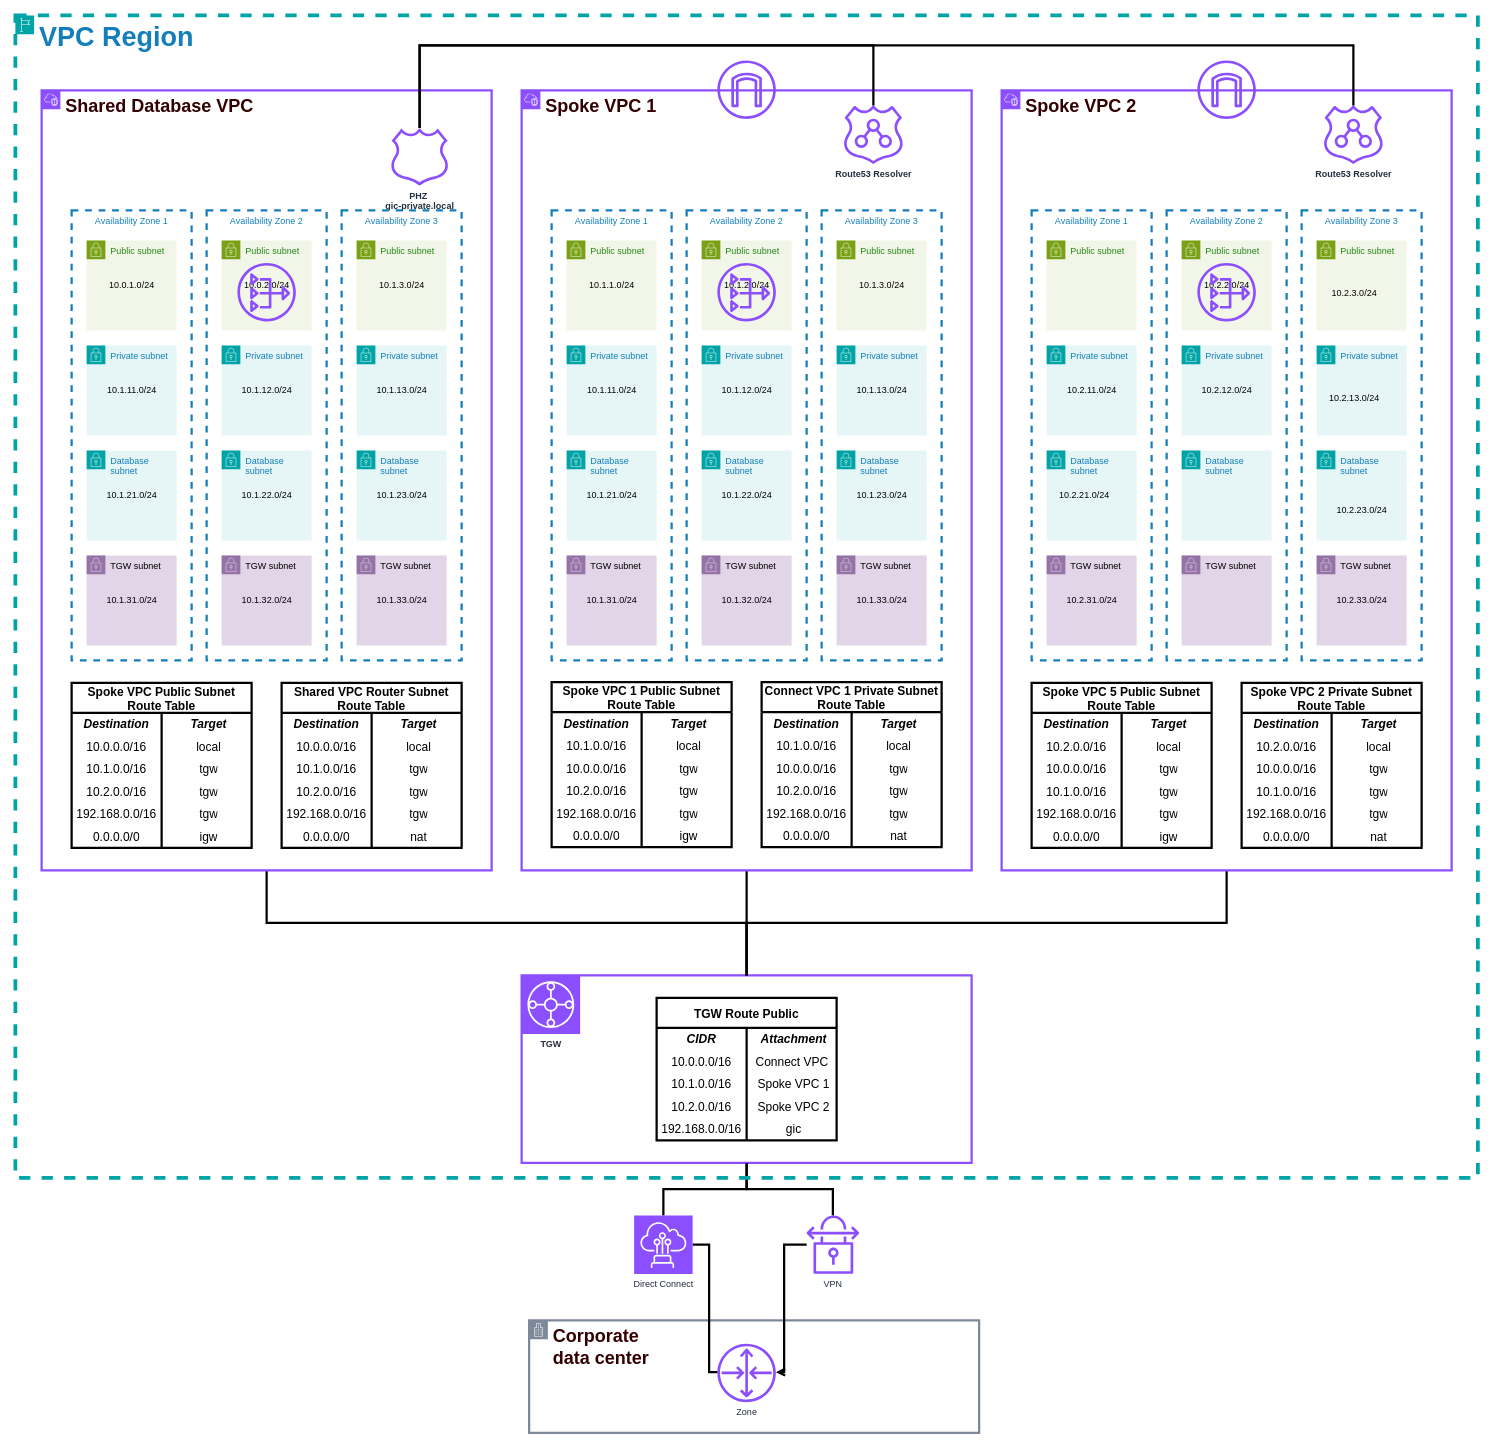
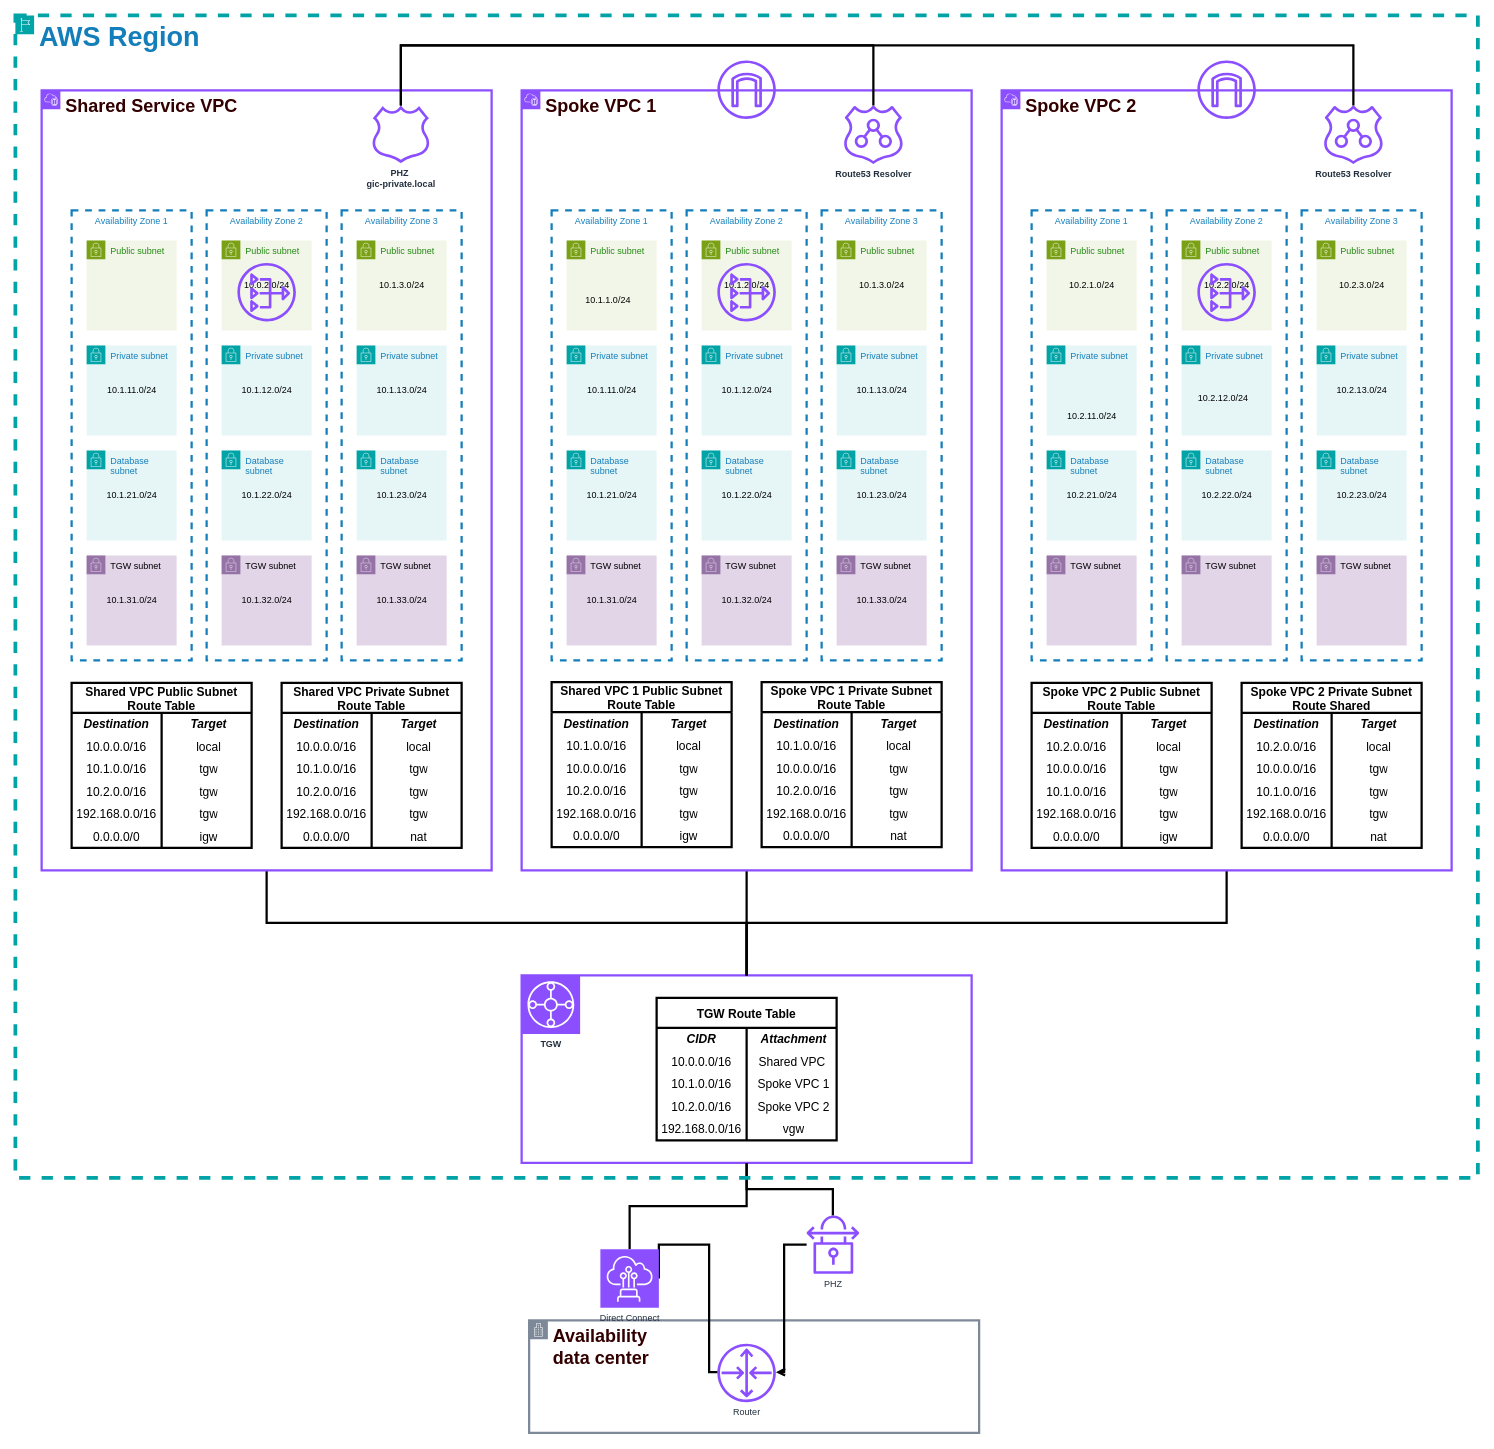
node "VPC Region": label "VPC Region" -> "AWS Region"
node "Shared Database VPC": label "Shared Database VPC" -> "Shared Service VPC"
node "PHZ gic-private.local": moved (420, 157) -> (401, 134)
node "10.0.1.0/24": removed
node "10.1.1.0/24": moved (612, 285) -> (608, 300)
node "10.2.1.0/24": added
node "10.2.3.0/24": moved (1354, 293) -> (1362, 285)
node "10.2.11.0/24": moved (1092, 390) -> (1092, 417)
node "10.2.12.0/24": moved (1227, 390) -> (1223, 398)
node "10.2.13.0/24": moved (1354, 398) -> (1362, 390)
node "10.2.21.0/24": moved (1084, 495) -> (1092, 495)
node "10.2.22.0/24": added
node "10.2.23.0/24": moved (1362, 510) -> (1362, 495)
node "10.2.31.0/24": removed
node "10.2.33.0/24": removed
node "Spoke VPC 1 Public Subnet Route Table": label "Spoke VPC 1 Public Subnet Route Table" -> "Shared VPC 1 Public Subnet Route Table"
node "Connect VPC 1 Private Subnet Route Table": label "Connect VPC 1 Private Subnet Route Table" -> "Spoke VPC 1 Private Subnet Route Table"
node "Spoke VPC Public Subnet Route Table": label "Spoke VPC Public Subnet Route Table" -> "Shared VPC Public Subnet Route Table"
node "Shared VPC Router Subnet Route Table": label "Shared VPC Router Subnet Route Table" -> "Shared VPC Private Subnet Route Table"
node "Spoke VPC 5 Public Subnet Route Table": label "Spoke VPC 5 Public Subnet Route Table" -> "Spoke VPC 2 Public Subnet Route Table"
node "Spoke VPC 2 Private Subnet Route Table": label "Spoke VPC 2 Private Subnet Route Table" -> "Spoke VPC 2 Private Subnet Route Shared"
node "TGW Route Public": label "TGW Route Public" -> "TGW Route Table"
node "Connect VPC": label "Connect VPC" -> "Shared VPC"
node "gic": label "gic" -> "vgw"
node "Direct Connect": moved (663, 1245) -> (630, 1278)
node "VPN": label "VPN" -> "PHZ"
node "Corporate data center": label "Corporate data center" -> "Availability data center"
node "Zone": label "Zone" -> "Router"
